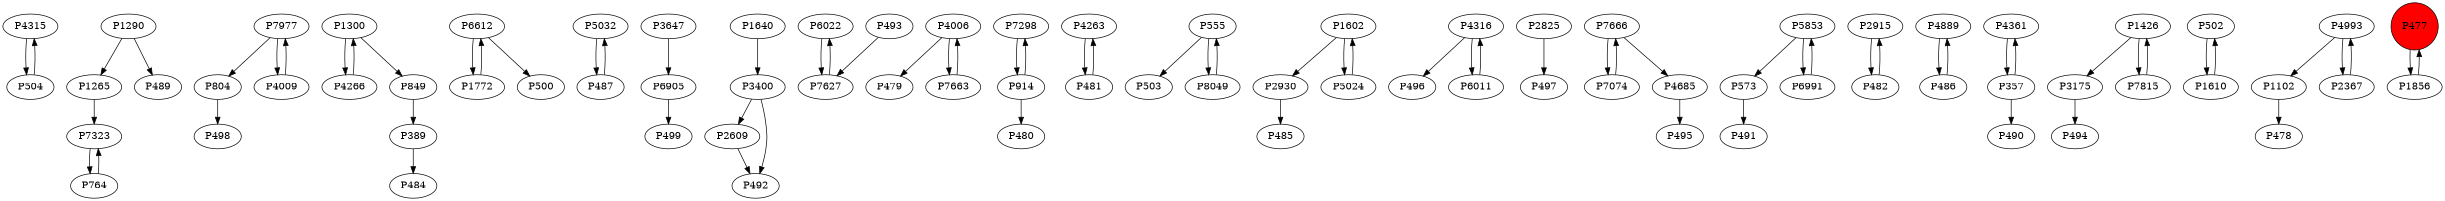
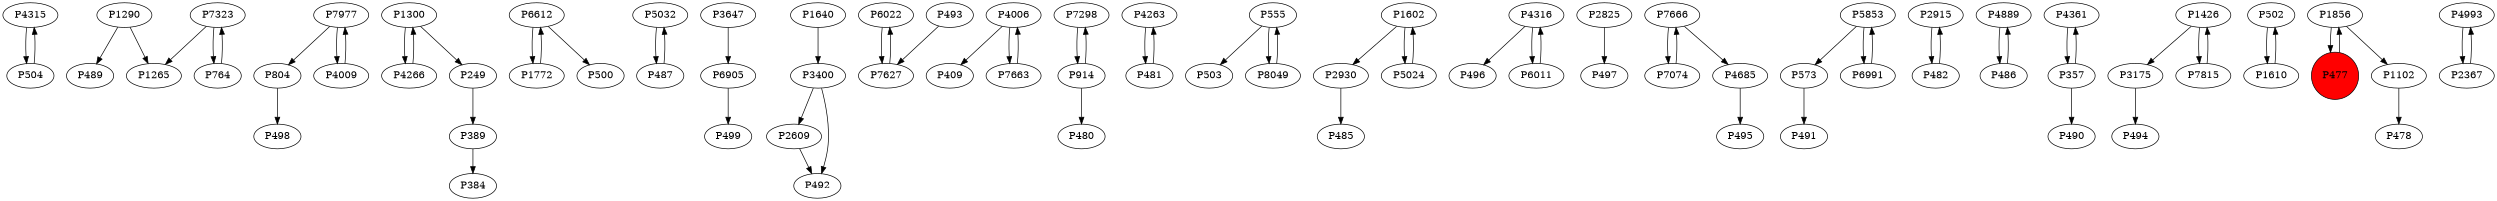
edge "P4993" -> "P1102": now "P1856" -> "P1102"
node "P849": label "P849" -> "P249"
node "P479": label "P479" -> "P409"
edge "P1265" -> "P7323": reversed
node "P484": label "P484" -> "P384"
